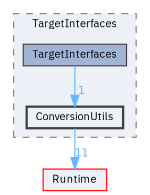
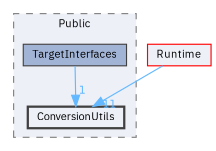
cluster "TargetInterfaces": label "TargetInterfaces" -> "Public"
edge "ConversionUtils" -> "Runtime": reversed
